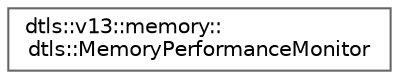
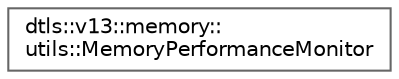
node "dtls::v13::memory:: dtls::MemoryPerformanceMonitor": label "dtls::v13::memory:: dtls::MemoryPerformanceMonitor" -> "dtls::v13::memory:: utils::MemoryPerformanceMonitor"
